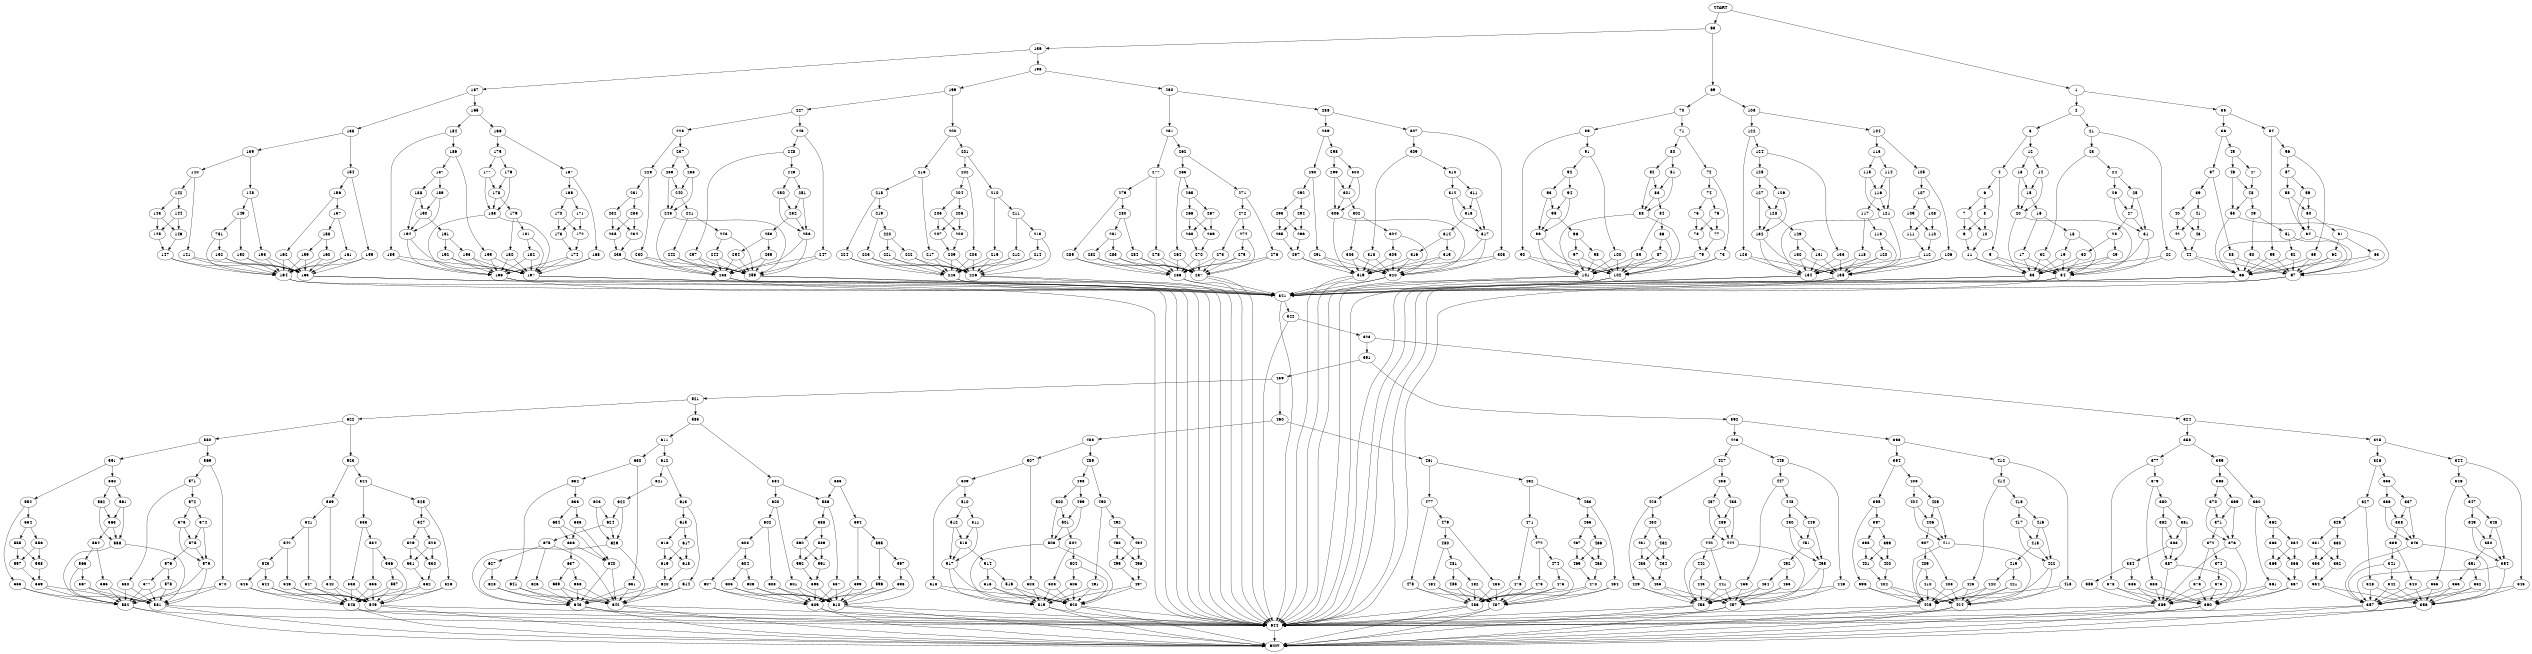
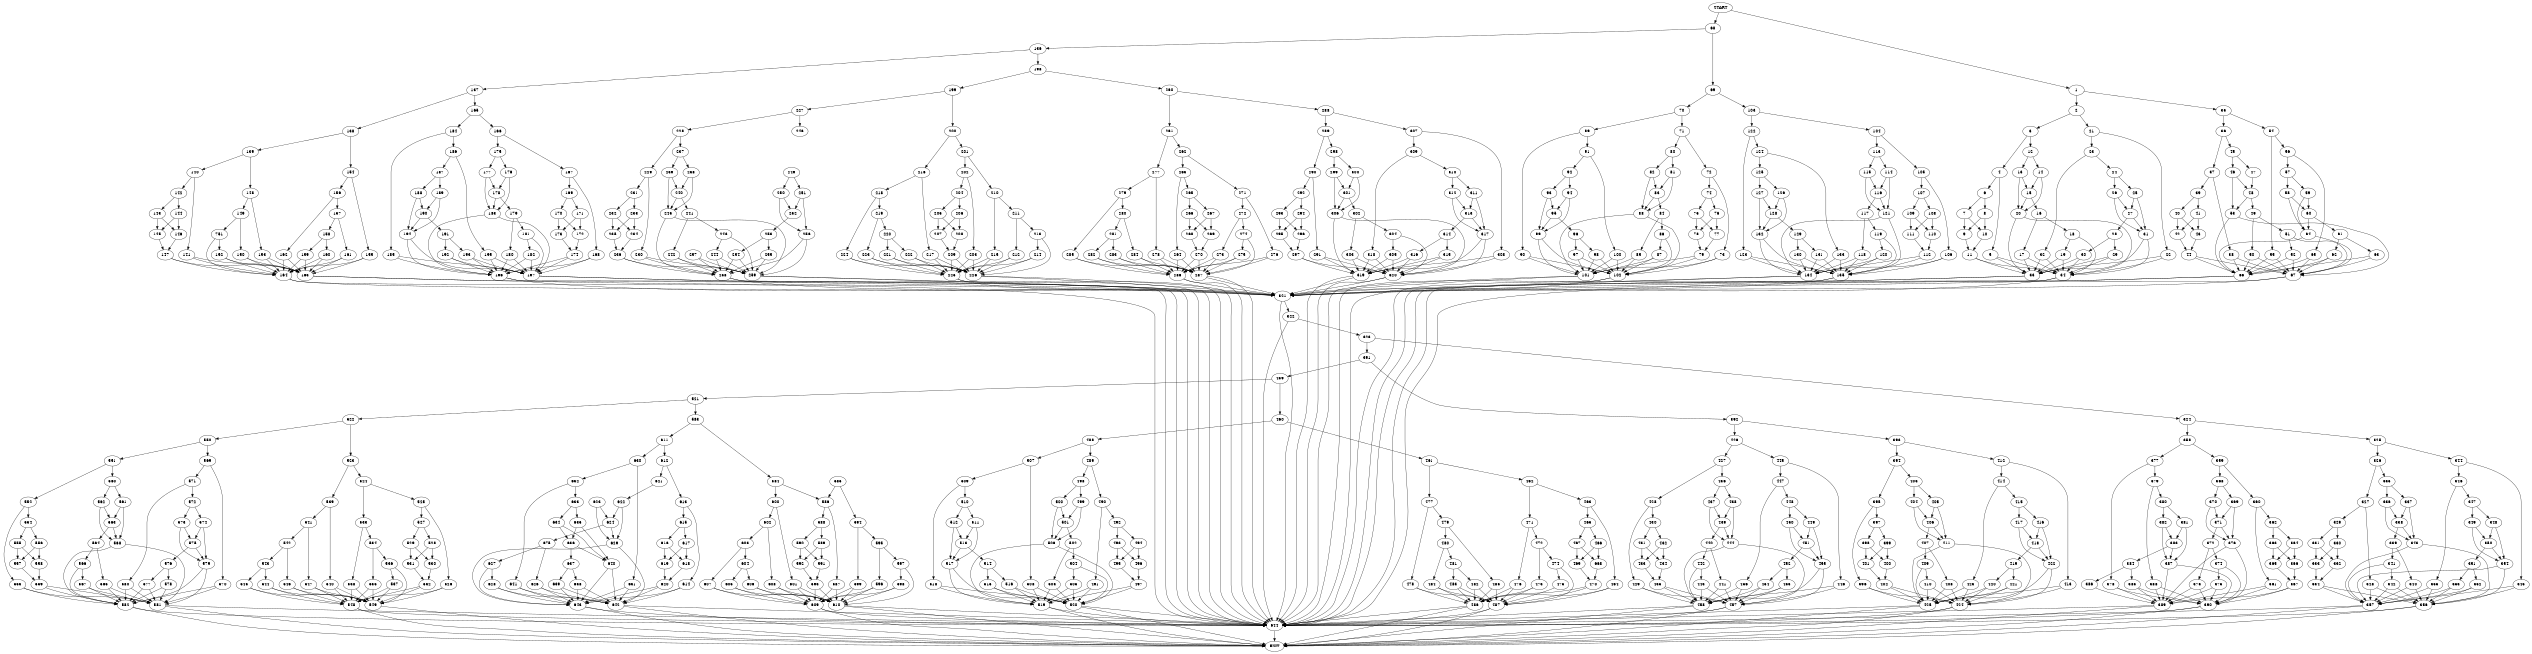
node "248": removed
edge "252" -> "256": removed
node "247": removed
node "907": label "907" -> "407"
node "468": label "468" -> "668"
edge "675" -> "642": now "626" -> "642"
edge "475" -> "486": removed
edge "549" -> "644": removed
